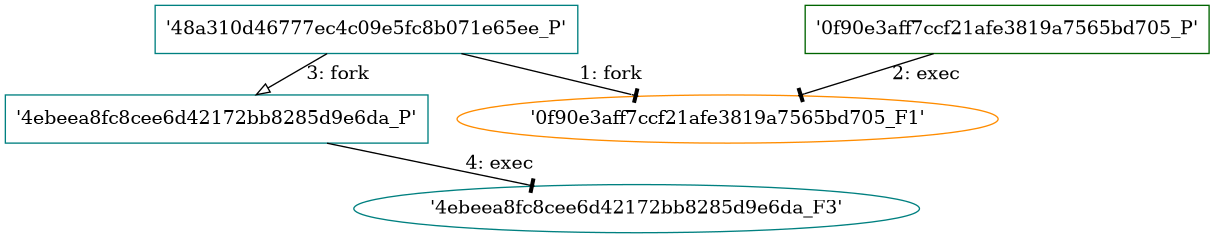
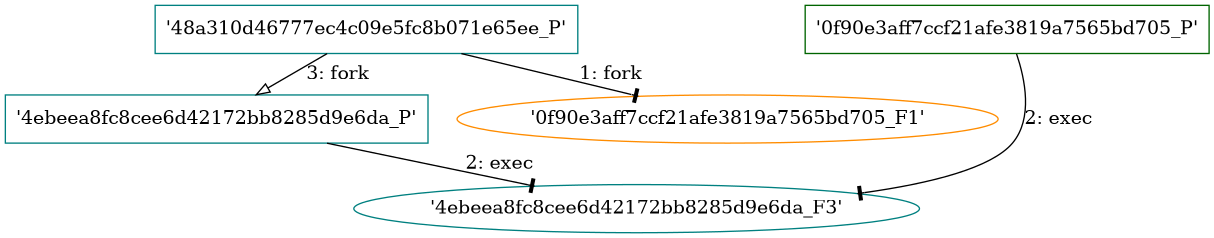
edge "'0f90e3aff7ccf21afe3819a7565bd705_P'" -> "'0f90e3aff7ccf21afe3819a7565bd705_F1'": now "'0f90e3aff7ccf21afe3819a7565bd705_P'" -> "'4ebeea8fc8cee6d42172bb8285d9e6da_F3'"
edge "'4ebeea8fc8cee6d42172bb8285d9e6da_P'" -> "'4ebeea8fc8cee6d42172bb8285d9e6da_F3'": label "4: exec" -> "2: exec"
